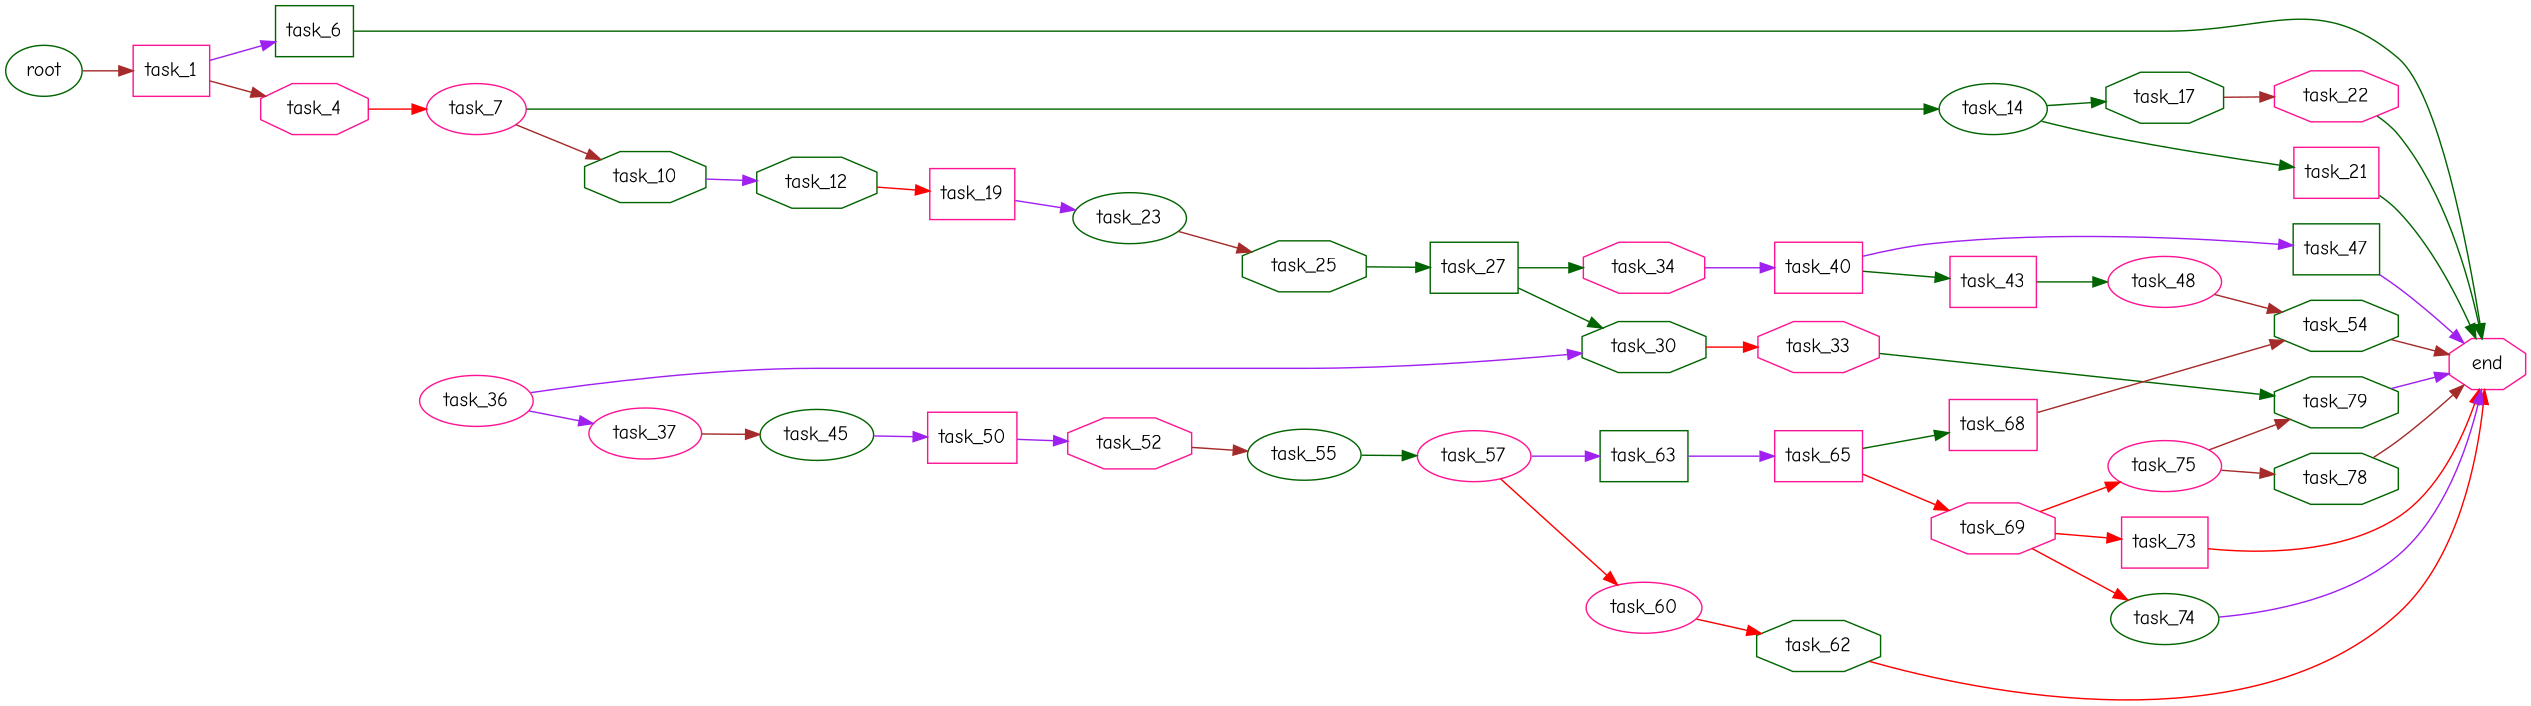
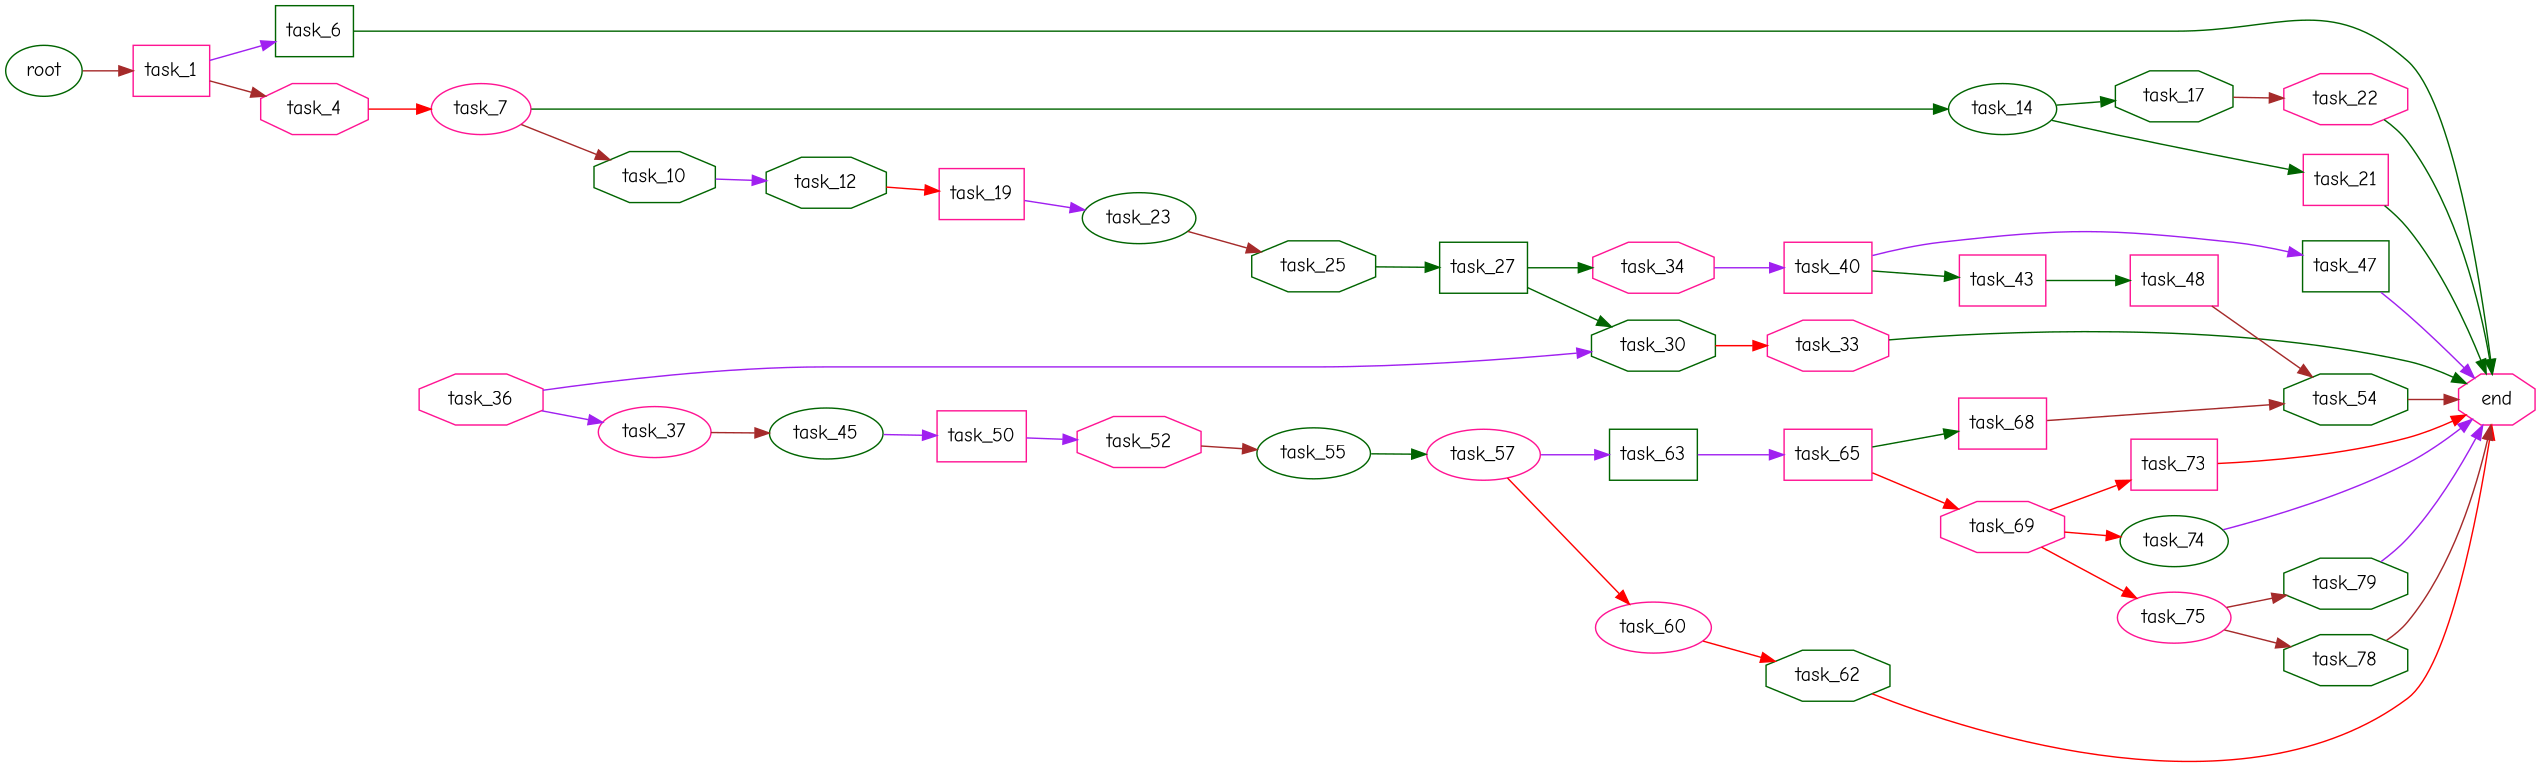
node "task_48": shape ellipse -> box
edge "task_33" -> "task_79": now "task_33" -> "end"
node "task_36": shape ellipse -> octagon
